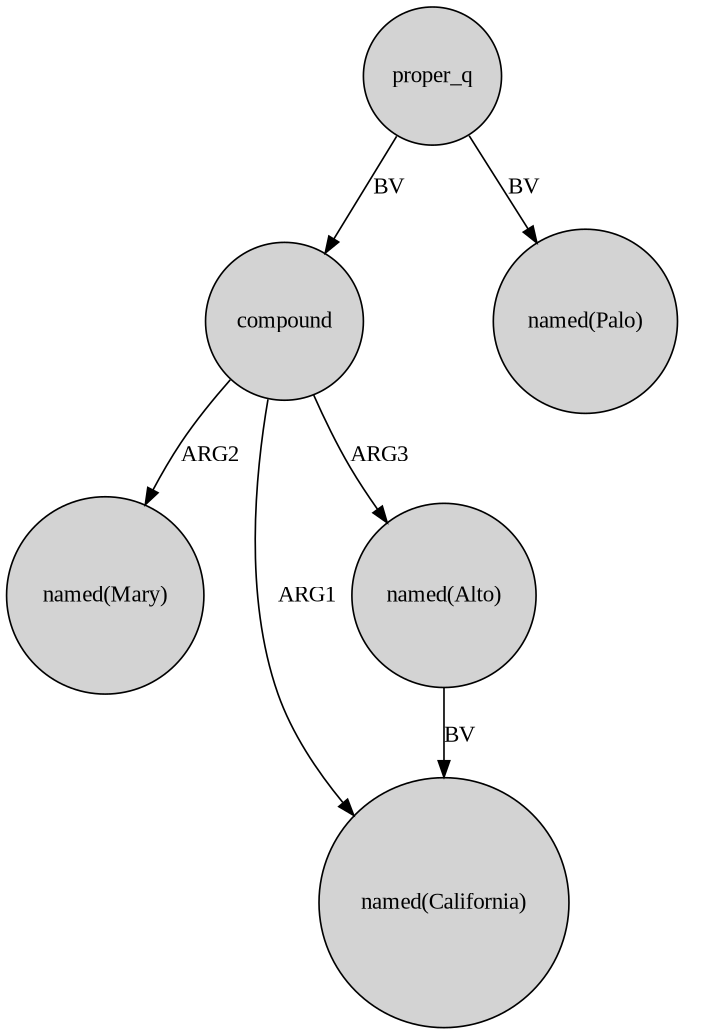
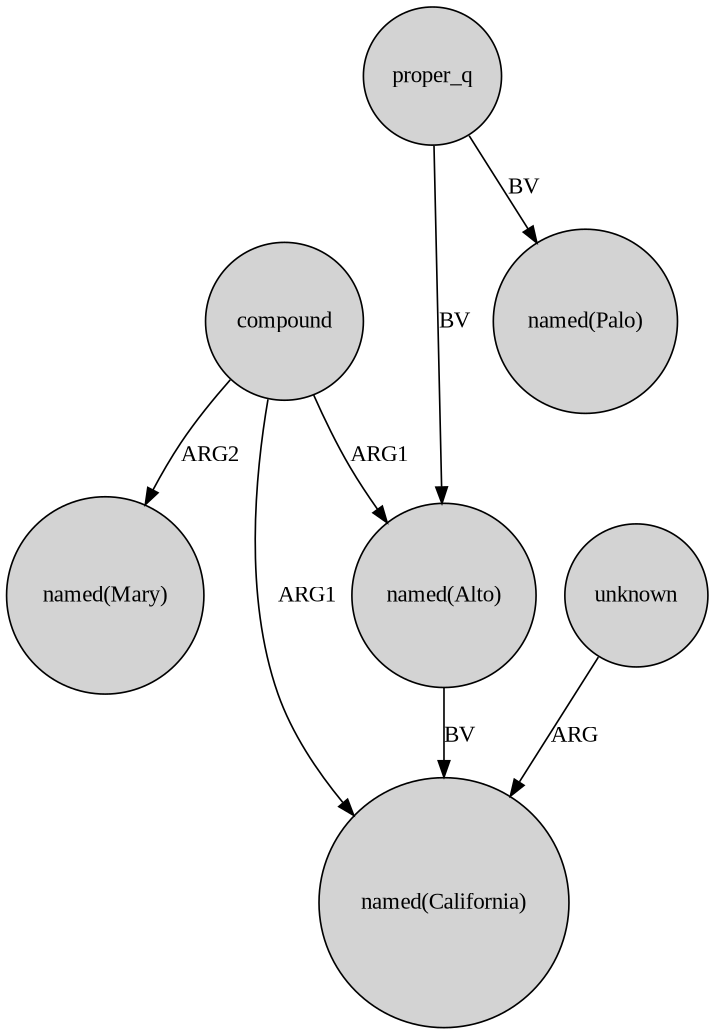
edge "proper_q" -> "compound": now "proper_q" -> "named(Alto)"
edge "compound" -> "named(Alto)": label "ARG3" -> "ARG1"
node "unknown": added
